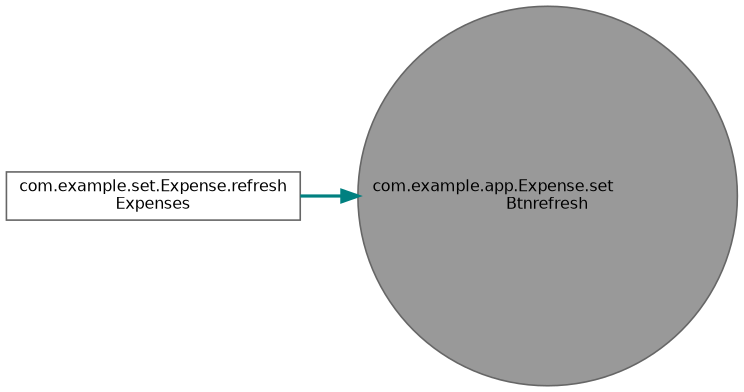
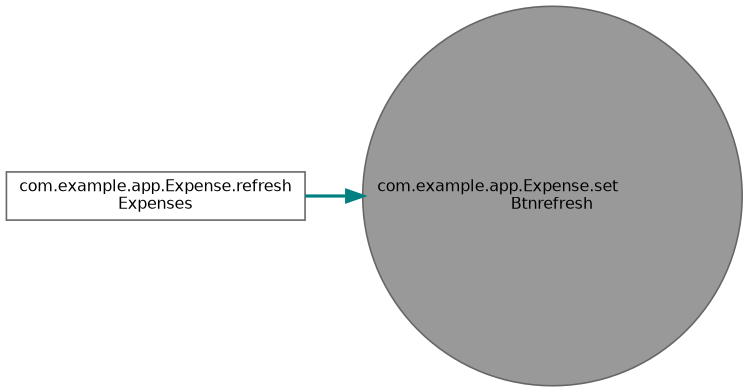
node "com.example.set.Expense.refresh Expenses": label "com.example.set.Expense.refresh Expenses" -> "com.example.app.Expense.refresh Expenses"
